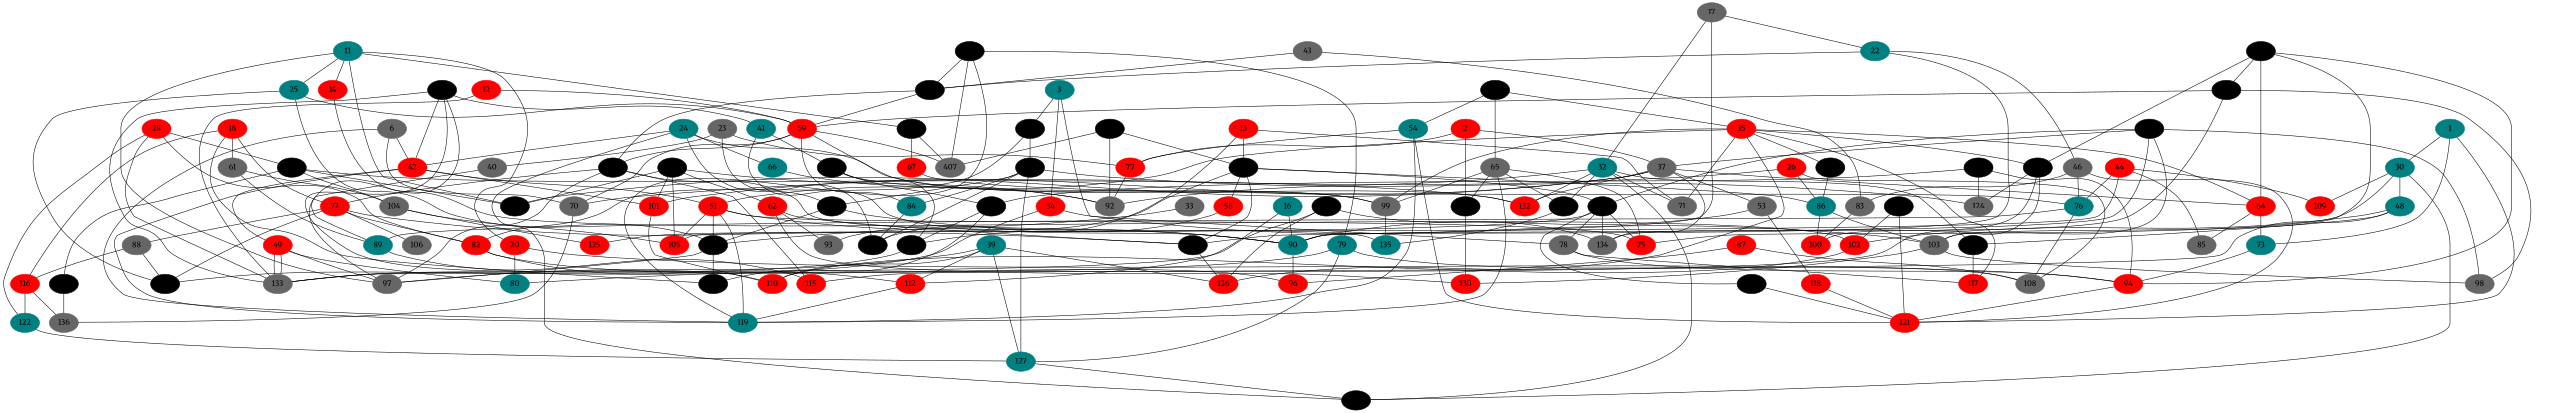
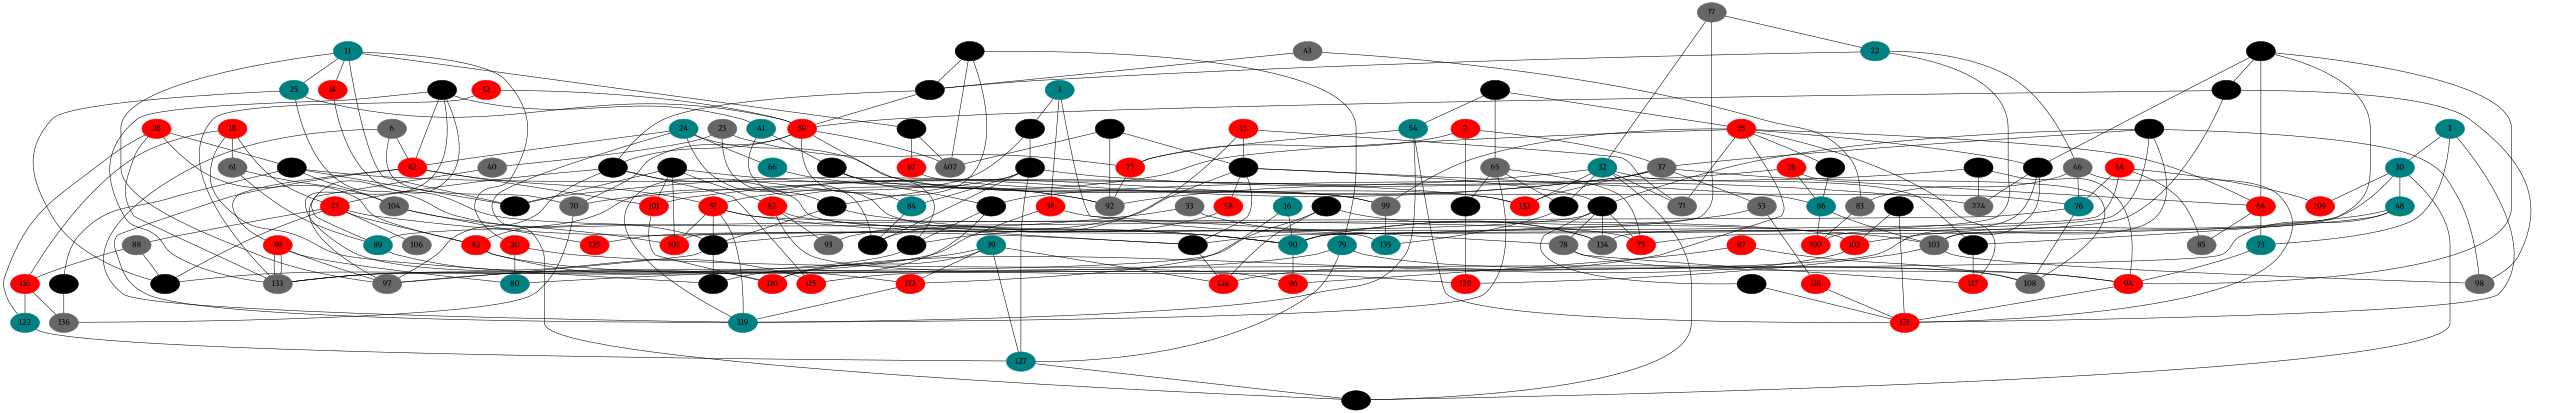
edge "65" -- "99": removed
edge "37" -- "134": now "33" -- "134"
node "124": label "124" -> "224"
